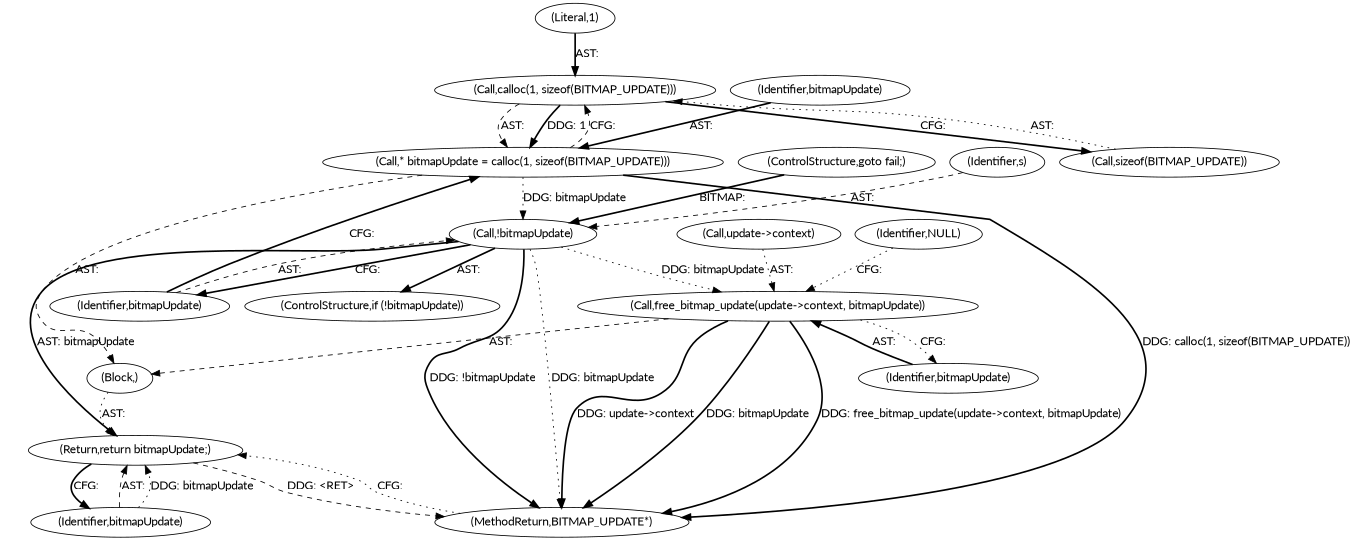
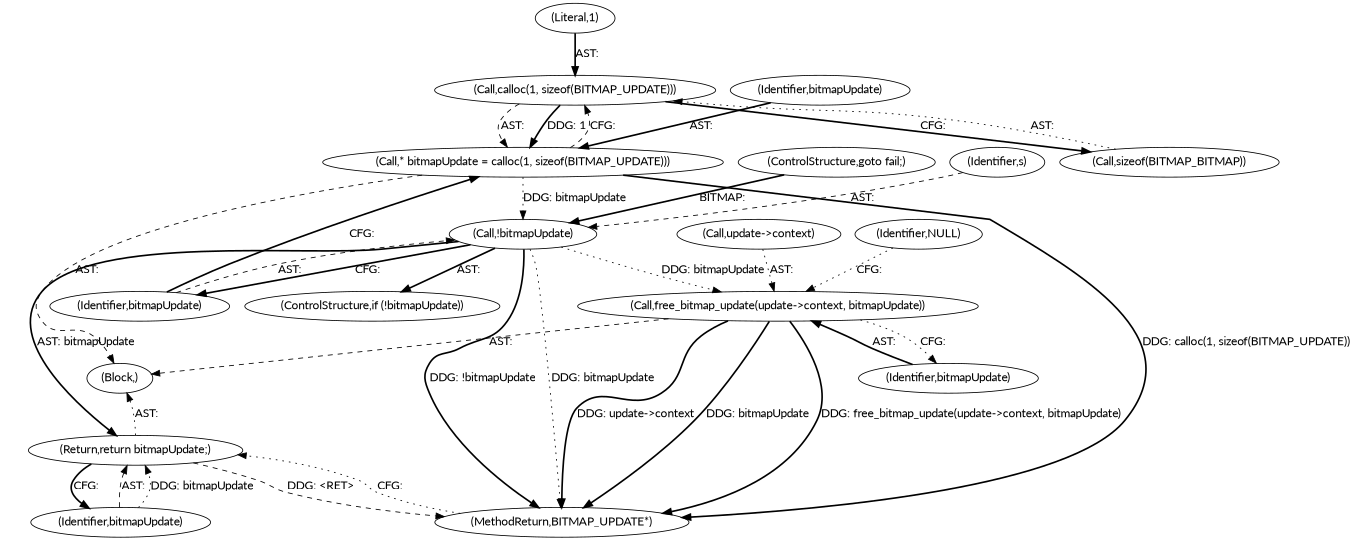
node "(Call,sizeof(BITMAP_UPDATE))": label "(Call,sizeof(BITMAP_UPDATE))" -> "(Call,sizeof(BITMAP_BITMAP))"
edge "(Block,)" -> "(Return,return bitmapUpdate;)": reversed
